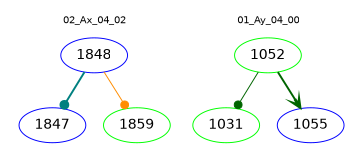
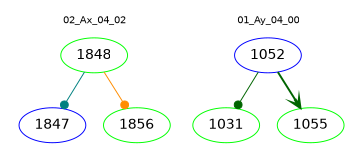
node "1848": color blue -> green
node "1052": color green -> blue
edge "1848" -> "1847": style bold -> solid
node "1859": label "1859" -> "1856"
node "1055": color blue -> green
